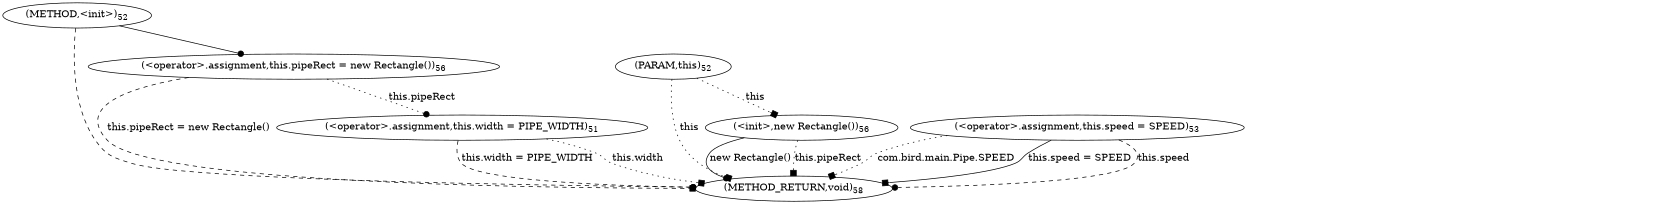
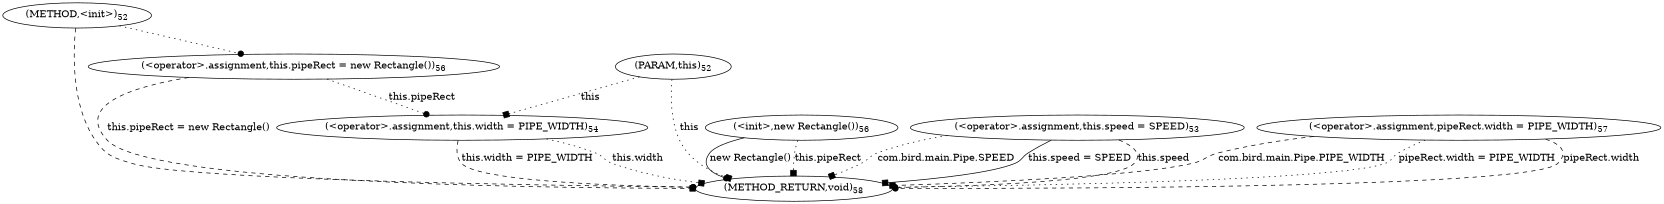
edge "(METHOD,<init>)" -> "(<operator>.assignment,this.pipeRect = new Rectangle())": style solid -> dotted
edge "(PARAM,this)" -> "(<init>,new Rectangle())": now "(PARAM,this)" -> "(<operator>.assignment,this.width = PIPE_WIDTH)"
node "(<operator>.assignment,this.width = PIPE_WIDTH)": text "51" -> "54"
node "(<operator>.assignment,pipeRect.width = PIPE_WIDTH)": added
